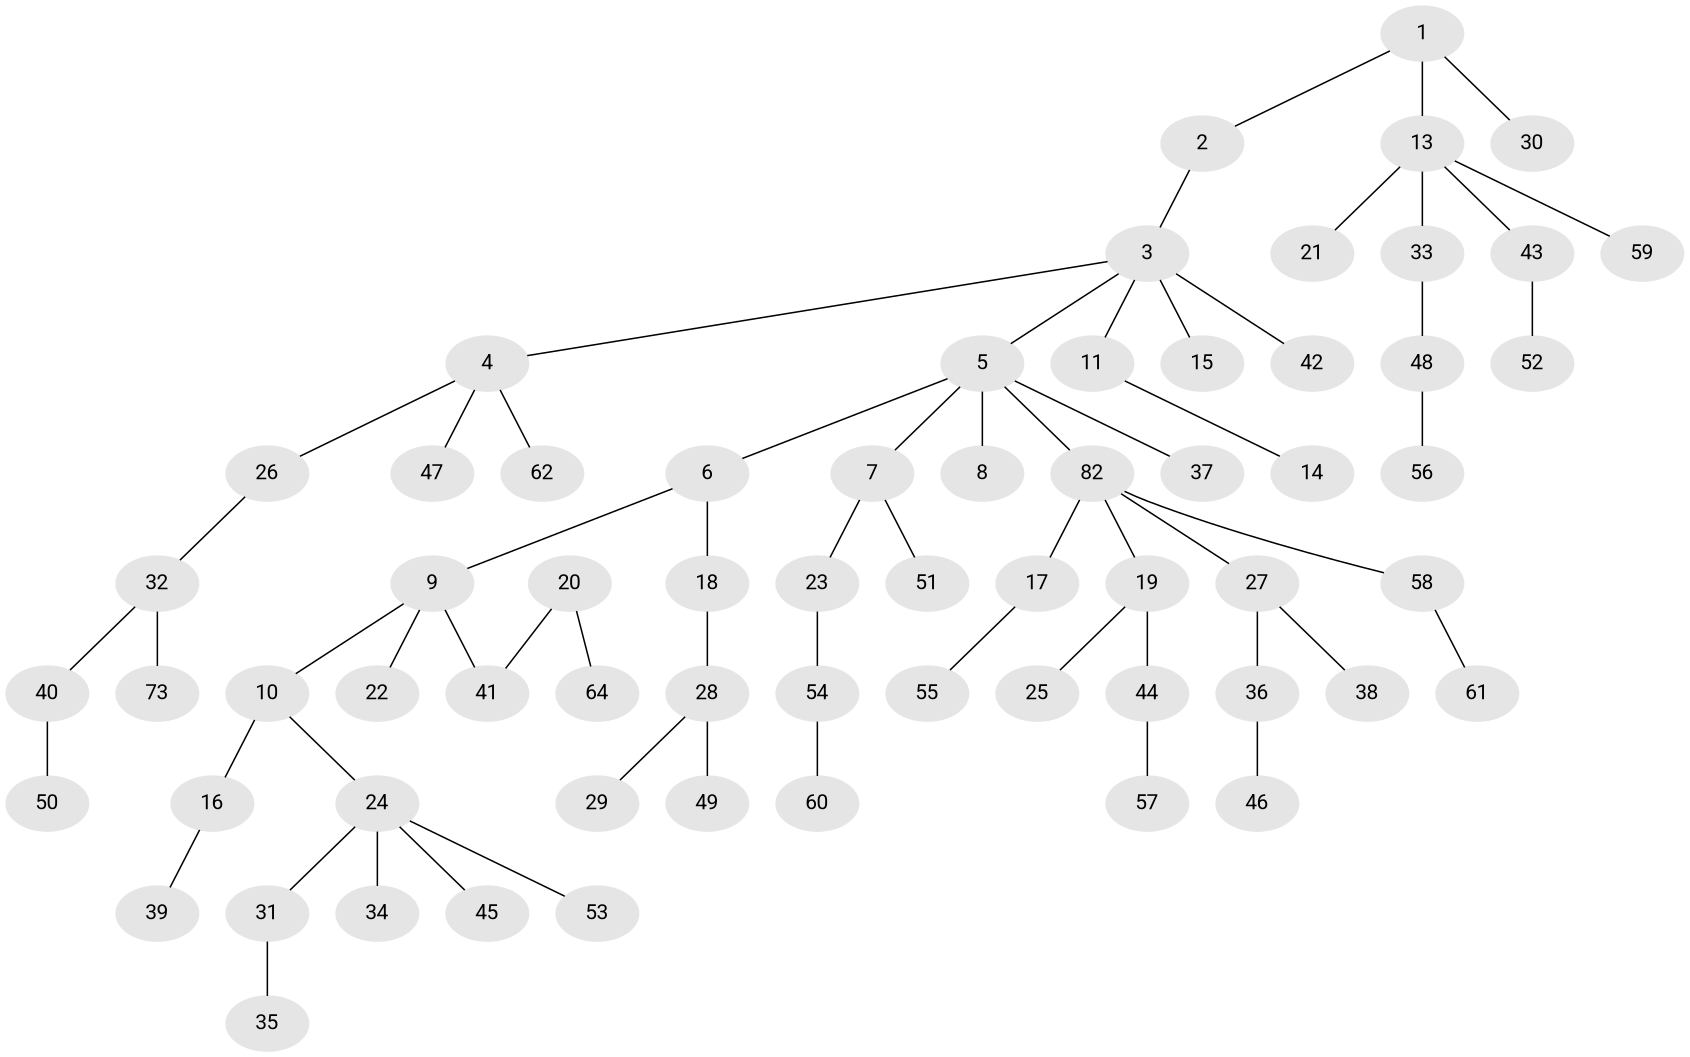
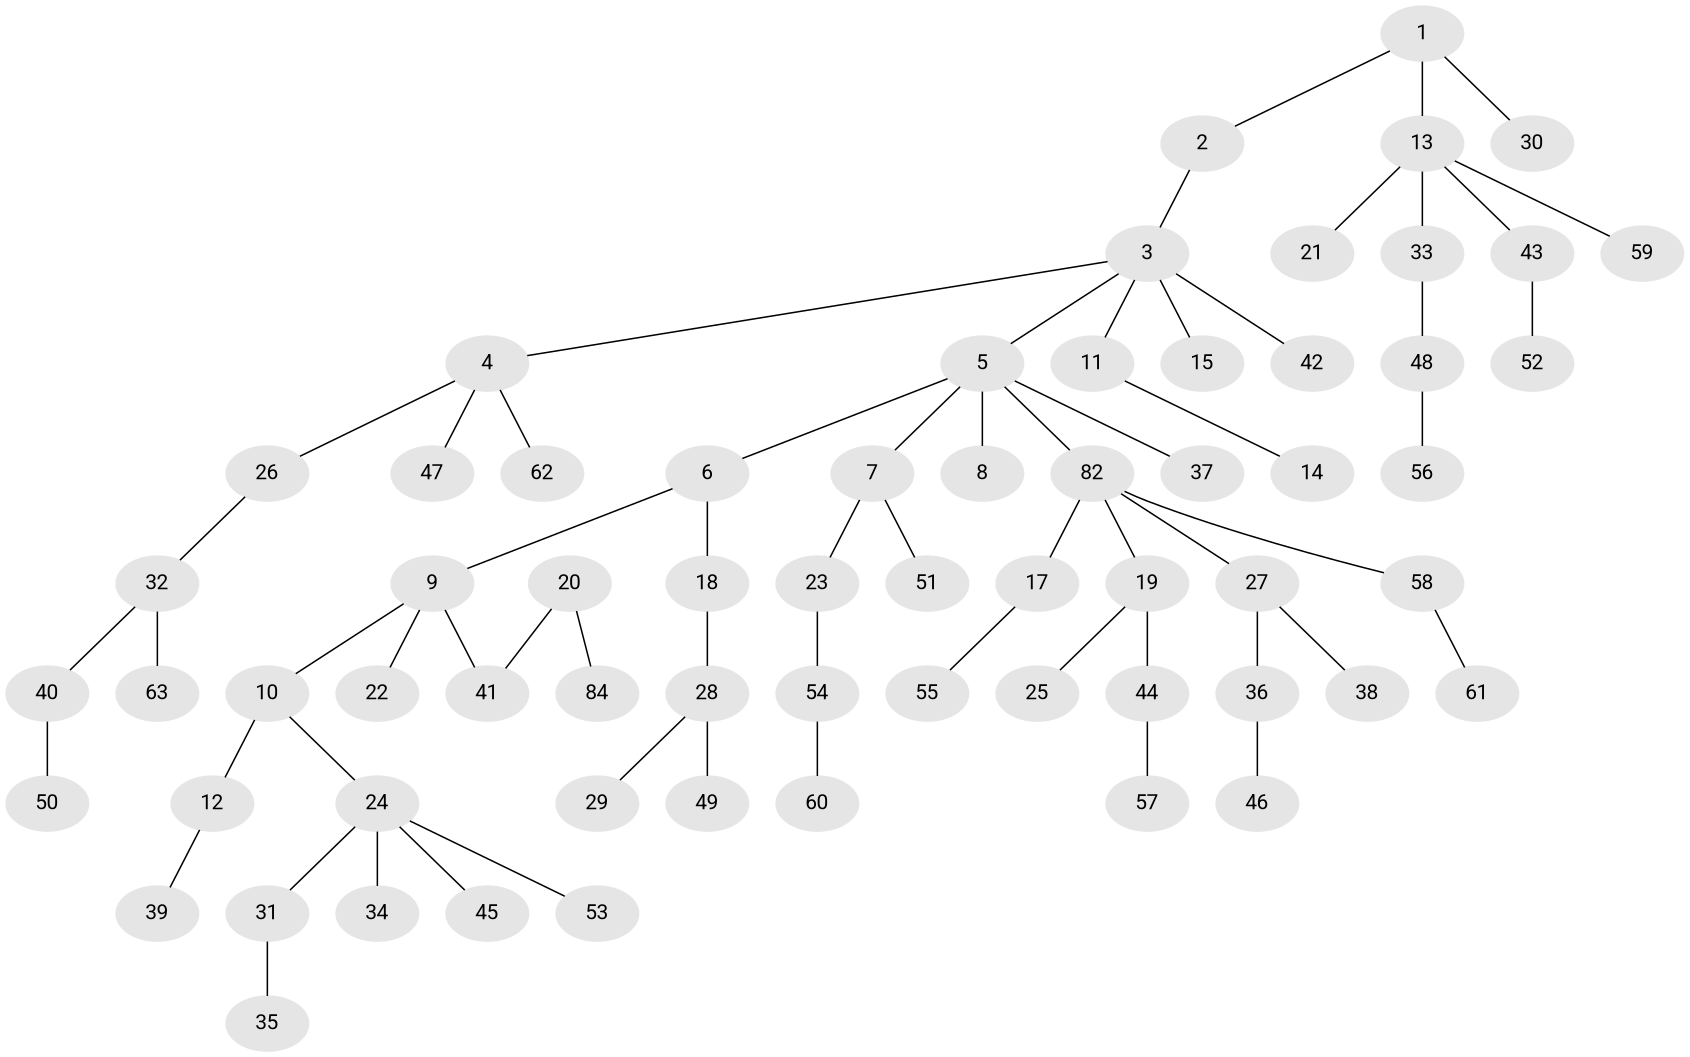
node "73": label "73" -> "63"
node "64": label "64" -> "84"
node "16": label "16" -> "12"
